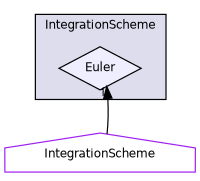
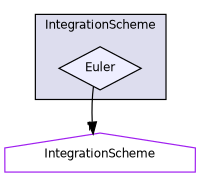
edge "IntegrationScheme" -> "Euler": reversed
